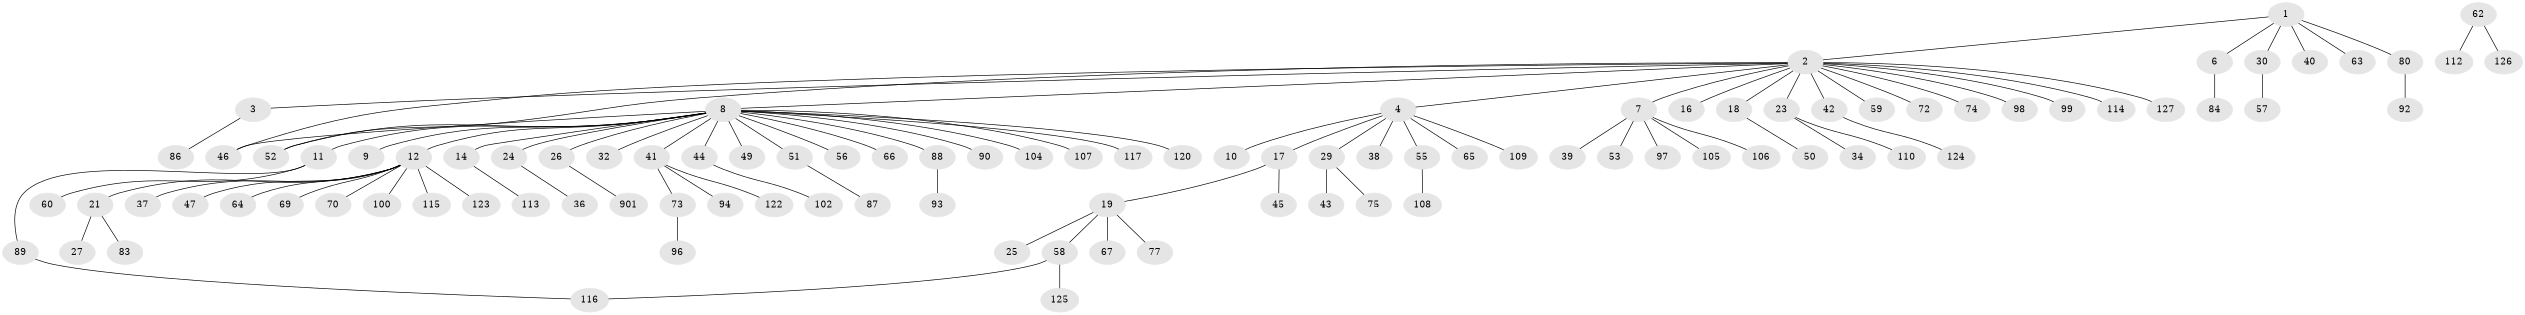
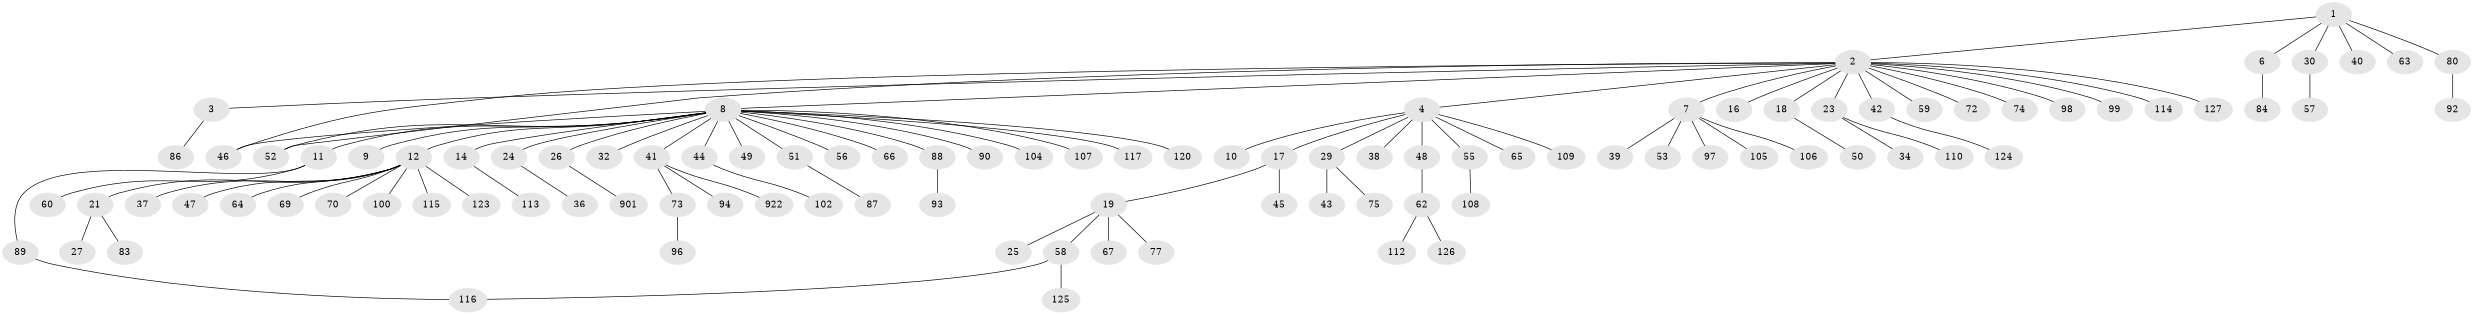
node "48": added
node "122": label "122" -> "922"
